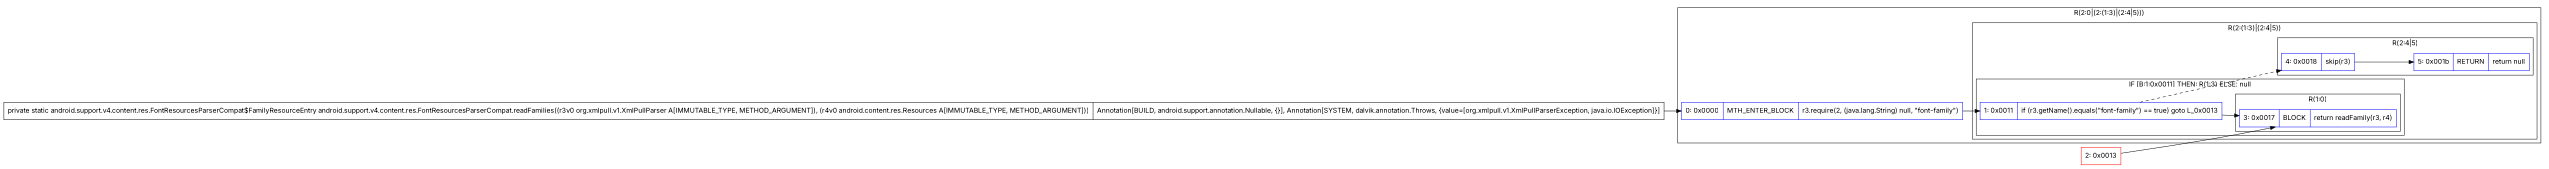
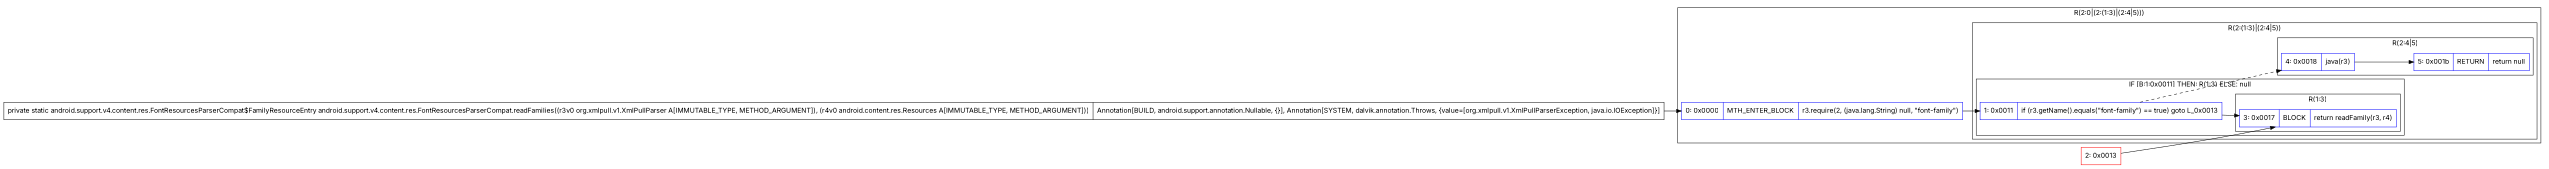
node "4: 0x0018": text "skip(r3)" -> "java(r3)"
cluster "R(1:0)": label "R(1:0)" -> "R(1:3)"
